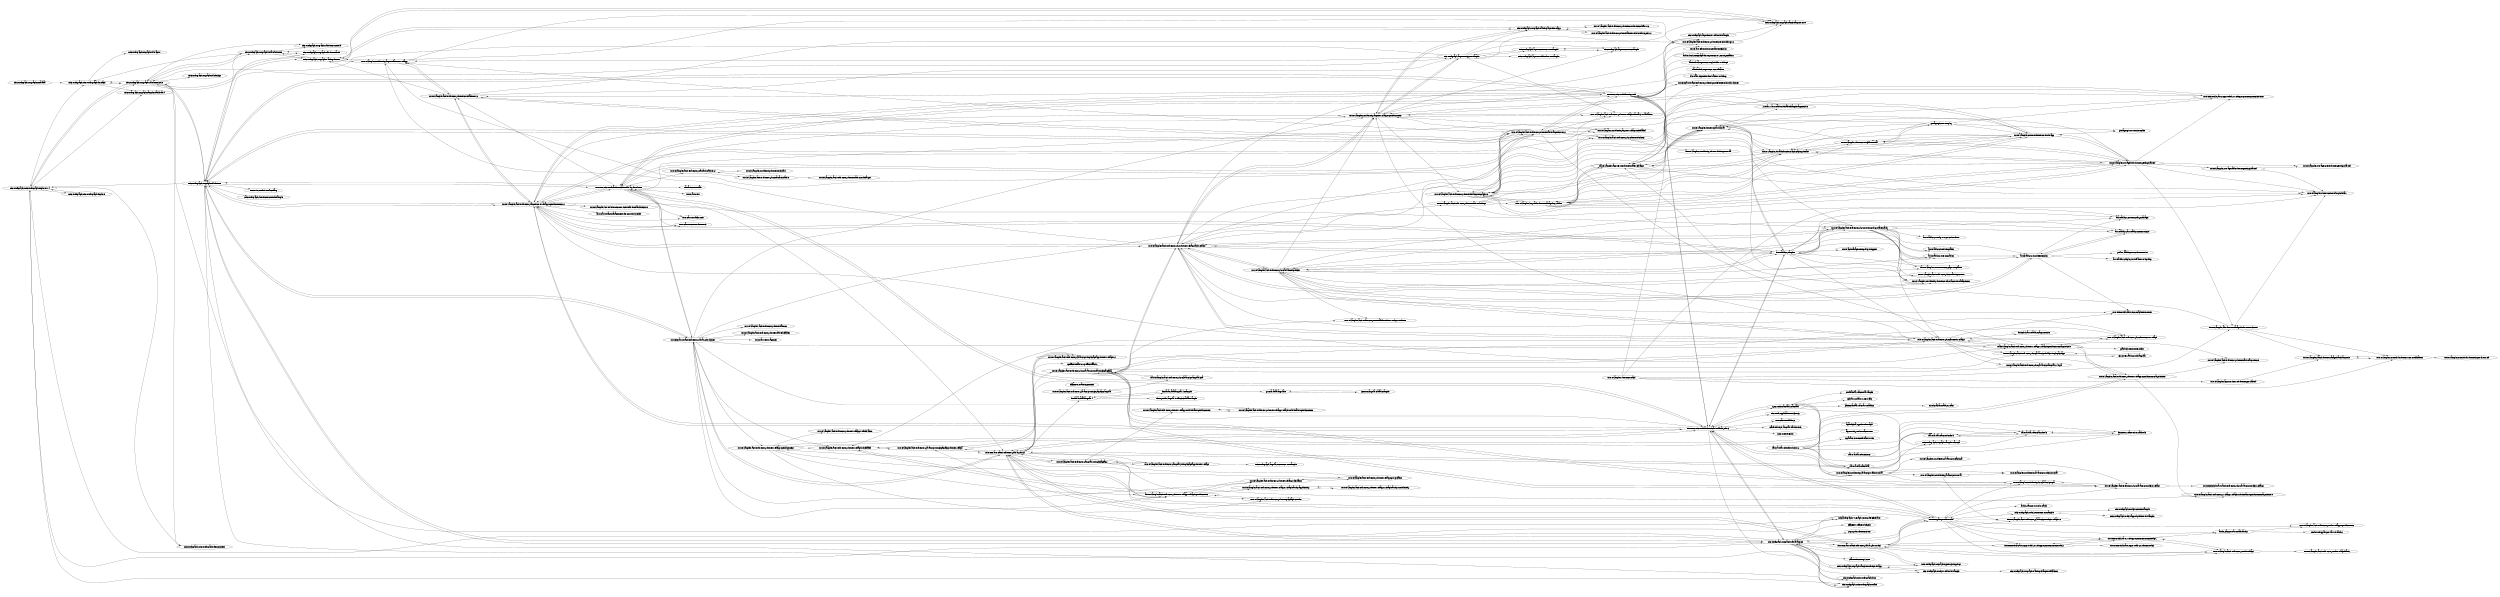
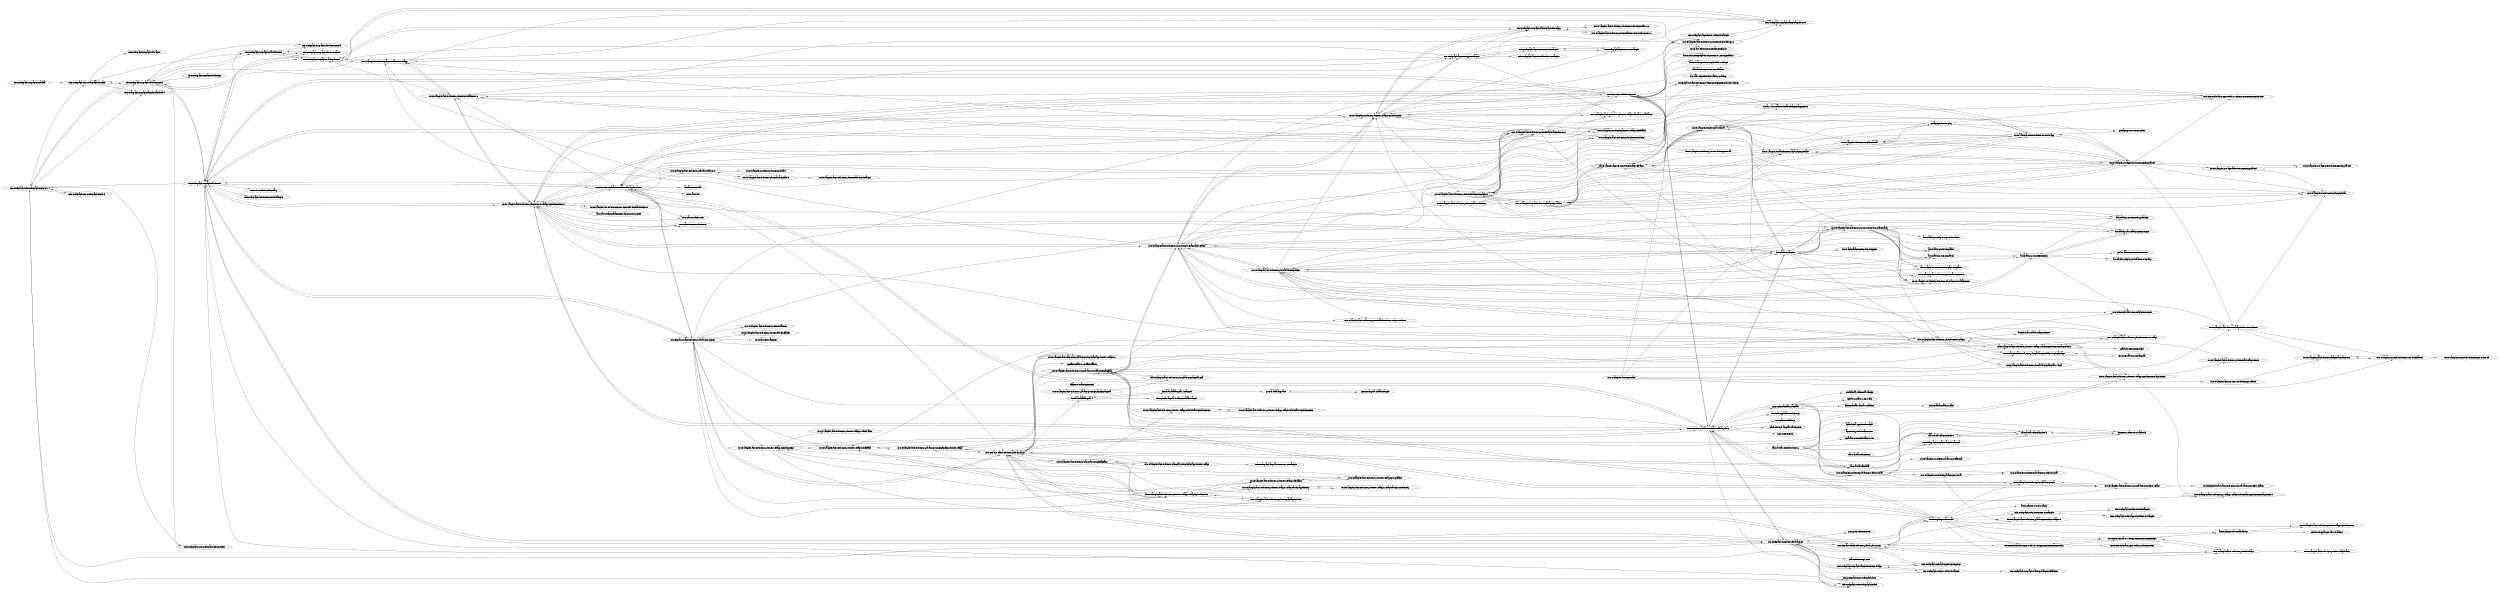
node "microsoftgraph/MSGraph-SDK-Code-Generator": removed
node "OfficeDev/office-js-helpers": removed
